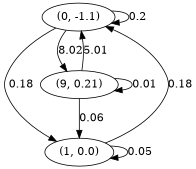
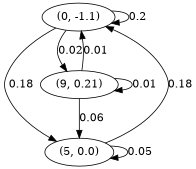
edge "(0, -1.1)" -> "(9, 0.21)": label "8.02" -> "0.02"
edge "(9, 0.21)" -> "(0, -1.1)": label "5.01" -> "0.01"
node "(1, 0.0)": label "(1, 0.0)" -> "(5, 0.0)"
